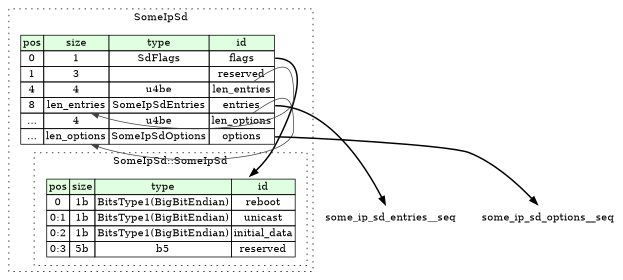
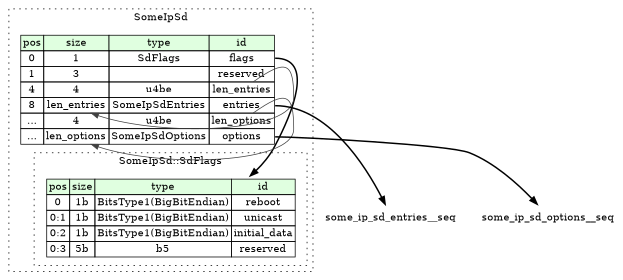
cluster "SomeIpSd::SomeIpSd": label "SomeIpSd::SomeIpSd" -> "SomeIpSd::SdFlags"
